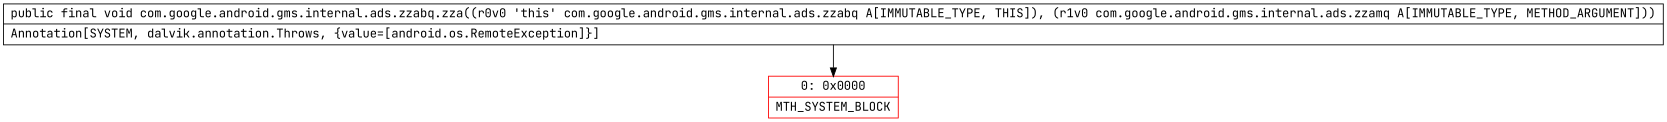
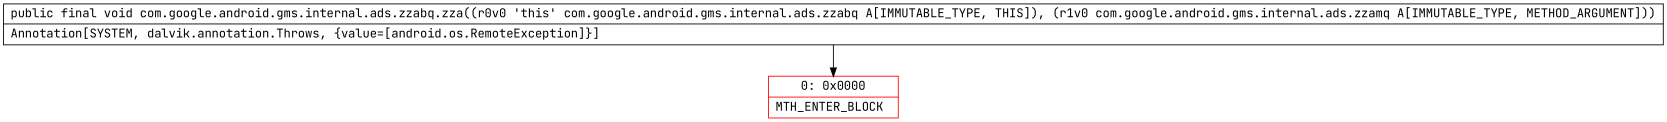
node "0: 0x0000": text "MTH_SYSTEM_BLOCK" -> "MTH_ENTER_BLOCK"
